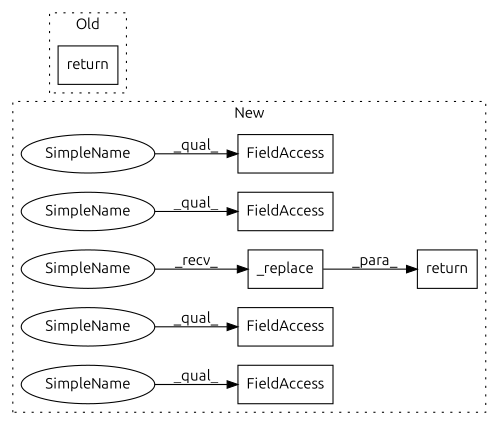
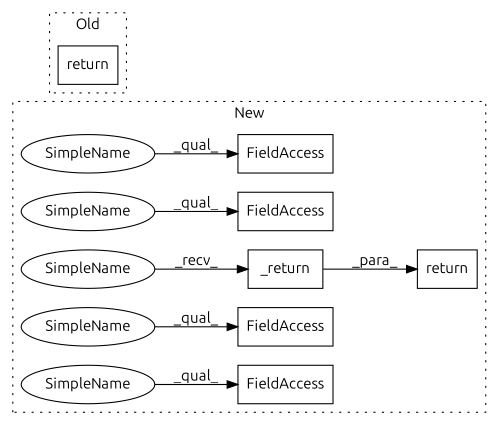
node "_replace": label "_replace" -> "_return"
